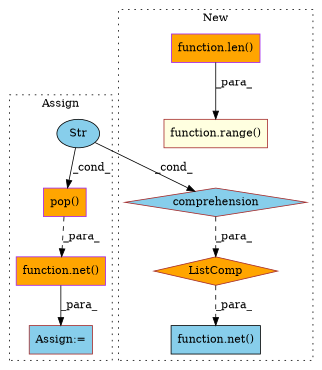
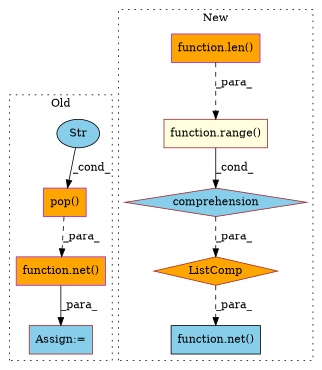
edge "function.len()" -> "function.range()": style solid -> dashed
cluster "Assign": label "Assign" -> "Old"
edge "Str" -> "comprehension": now "function.range()" -> "comprehension"
